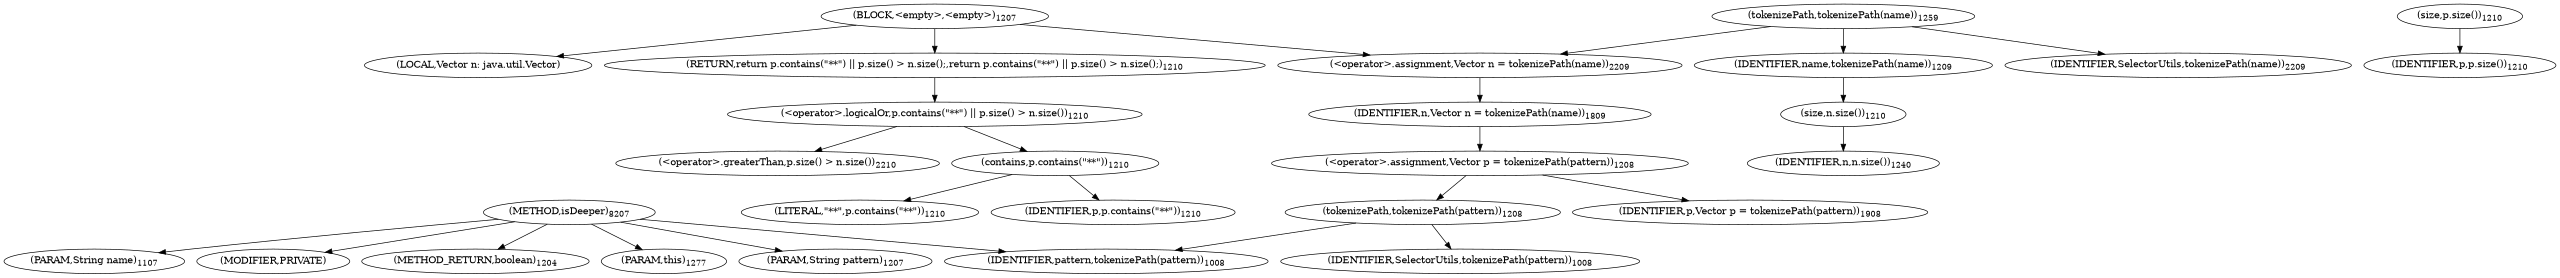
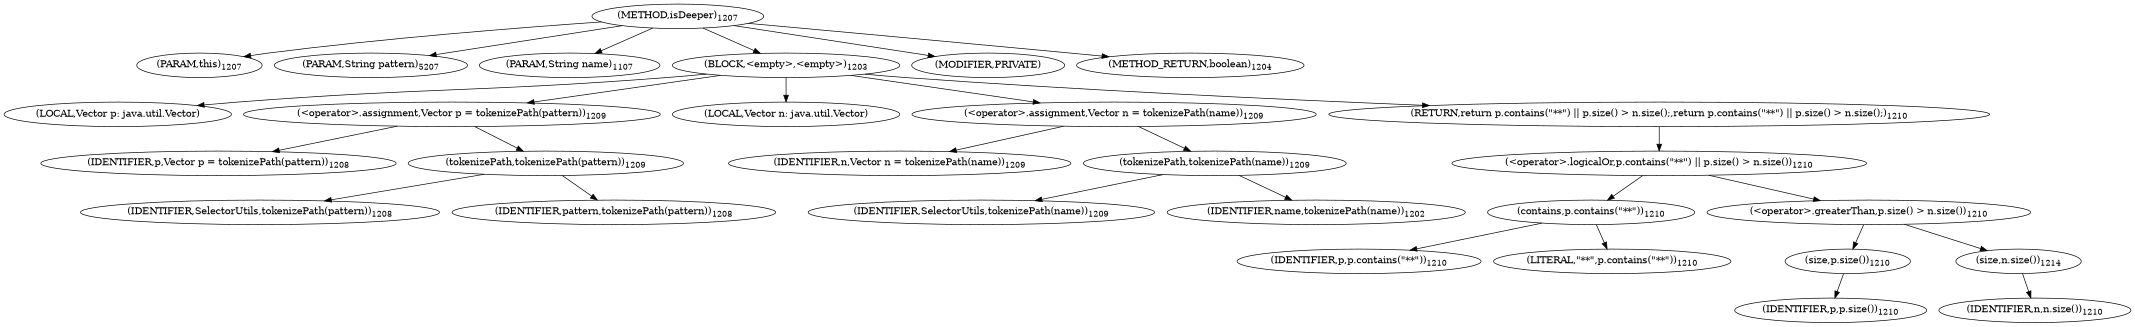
node "(BLOCK,<empty>,<empty>)": text "1207" -> "1203"
node "(tokenizePath,tokenizePath(name))": text "1259" -> "1209"
edge "(tokenizePath,tokenizePath(name))" -> "(<operator>.assignment,Vector n = tokenizePath(name))": reversed
node "(<operator>.assignment,Vector n = tokenizePath(name))": text "2209" -> "1209"
node "(IDENTIFIER,name,tokenizePath(name))": text "1209" -> "1202"
node "(IDENTIFIER,SelectorUtils,tokenizePath(name))": text "2209" -> "1209"
edge "(IDENTIFIER,name,tokenizePath(name))" -> "(size,n.size())": now "(<operator>.greaterThan,p.size() > n.size())" -> "(size,n.size())"
node "(IDENTIFIER,n,Vector n = tokenizePath(name))": text "1809" -> "1209"
node "(size,n.size())": text "1210" -> "1214"
node "(LOCAL,Vector p: java.util.Vector)": added
edge "(IDENTIFIER,n,Vector n = tokenizePath(name))" -> "(<operator>.assignment,Vector p = tokenizePath(pattern))": now "(BLOCK,<empty>,<empty>)" -> "(<operator>.assignment,Vector p = tokenizePath(pattern))"
node "(<operator>.greaterThan,p.size() > n.size())": text "2210" -> "1210"
node "(<operator>.assignment,Vector p = tokenizePath(pattern))": text "1208" -> "1209"
node "(IDENTIFIER,n,n.size())": text "1240" -> "1210"
node "(METHOD,isDeeper)": text "8207" -> "1207"
node "(tokenizePath,tokenizePath(pattern))": text "1208" -> "1209"
node "(IDENTIFIER,p,Vector p = tokenizePath(pattern))": text "1908" -> "1208"
edge "(<operator>.greaterThan,p.size() > n.size())" -> "(size,p.size())": added
edge "(METHOD,isDeeper)" -> "(IDENTIFIER,pattern,tokenizePath(pattern))": now "(METHOD,isDeeper)" -> "(BLOCK,<empty>,<empty>)"
node "(PARAM,this)": text "1277" -> "1207"
node "(PARAM,String pattern)": text "1207" -> "5207"
node "(IDENTIFIER,pattern,tokenizePath(pattern))": text "1008" -> "1208"
node "(IDENTIFIER,SelectorUtils,tokenizePath(pattern))": text "1008" -> "1208"
